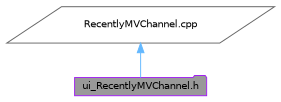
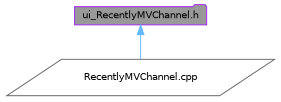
edge "ui_RecentlyMVChannel.h" -> "RecentlyMVChannel.cpp": reversed
